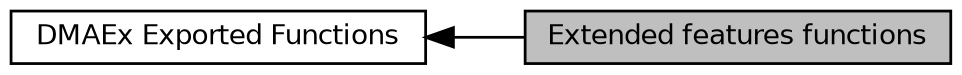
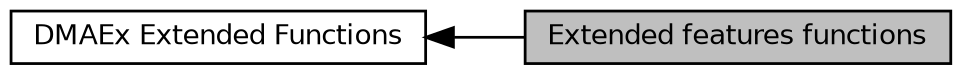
node "DMAEx Exported Functions": label "DMAEx Exported Functions" -> "DMAEx Extended Functions"
